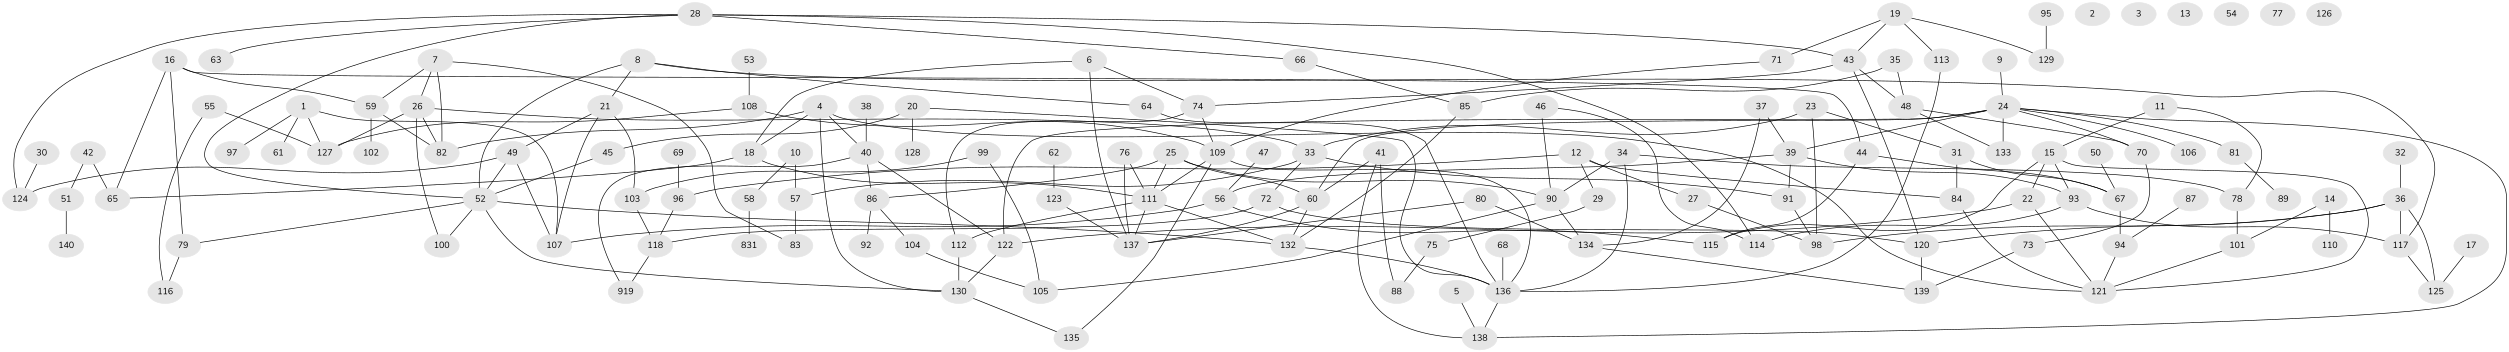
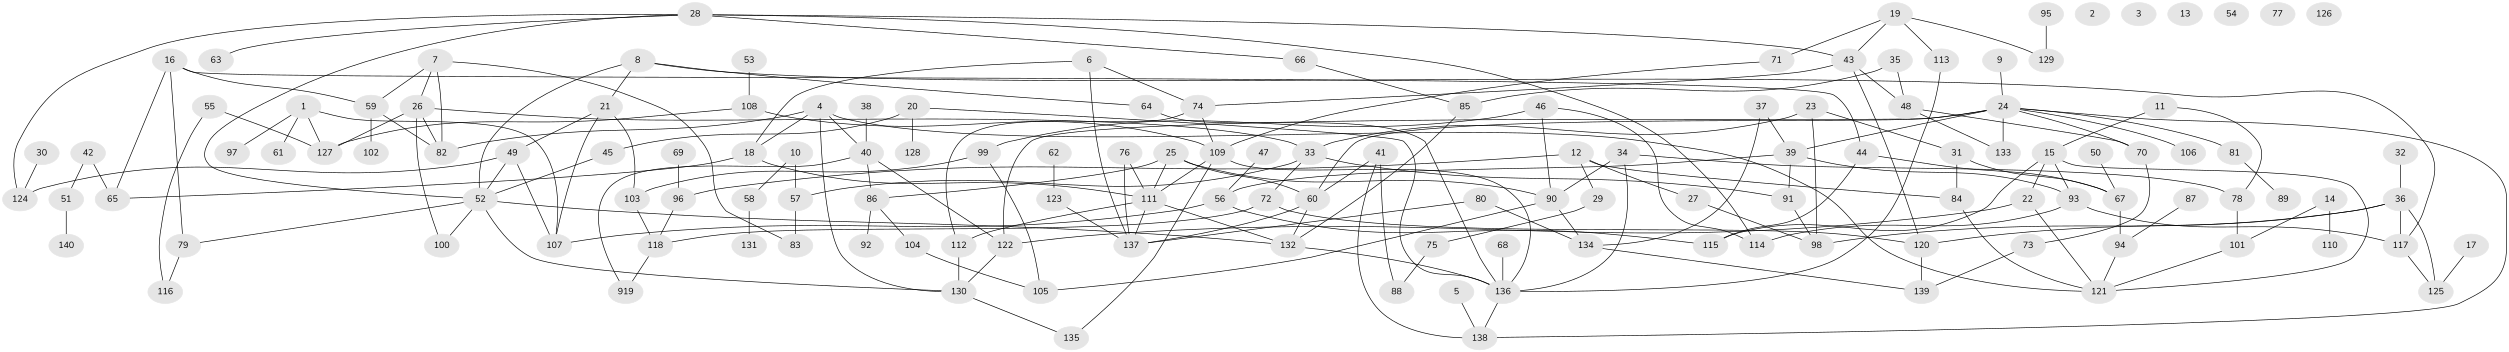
edge "46" -- "99": added
node "831": label "831" -> "131"
